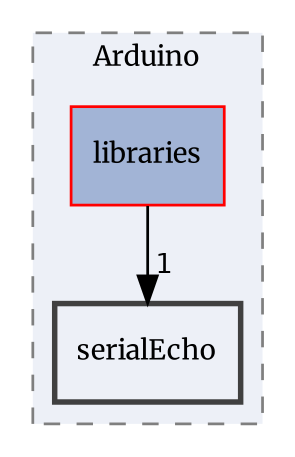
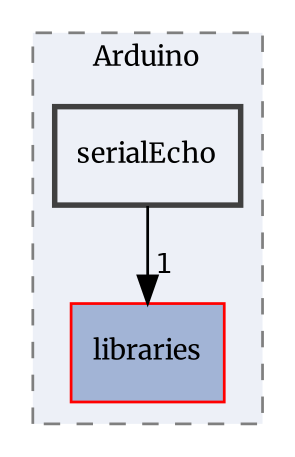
edge "libraries" -> "serialEcho": reversed
